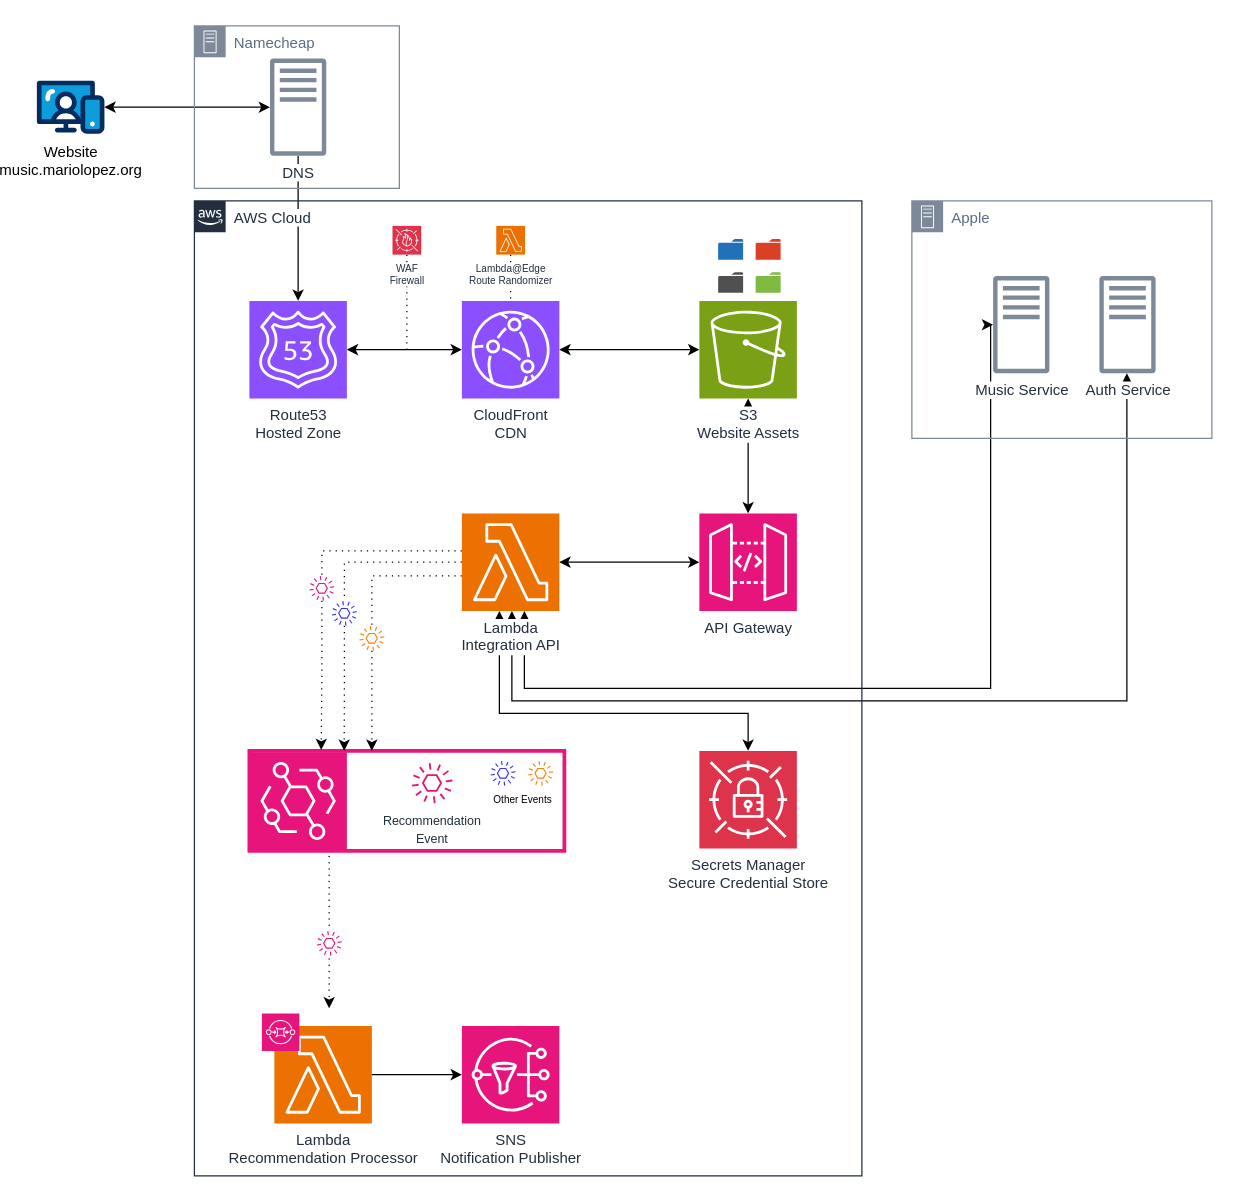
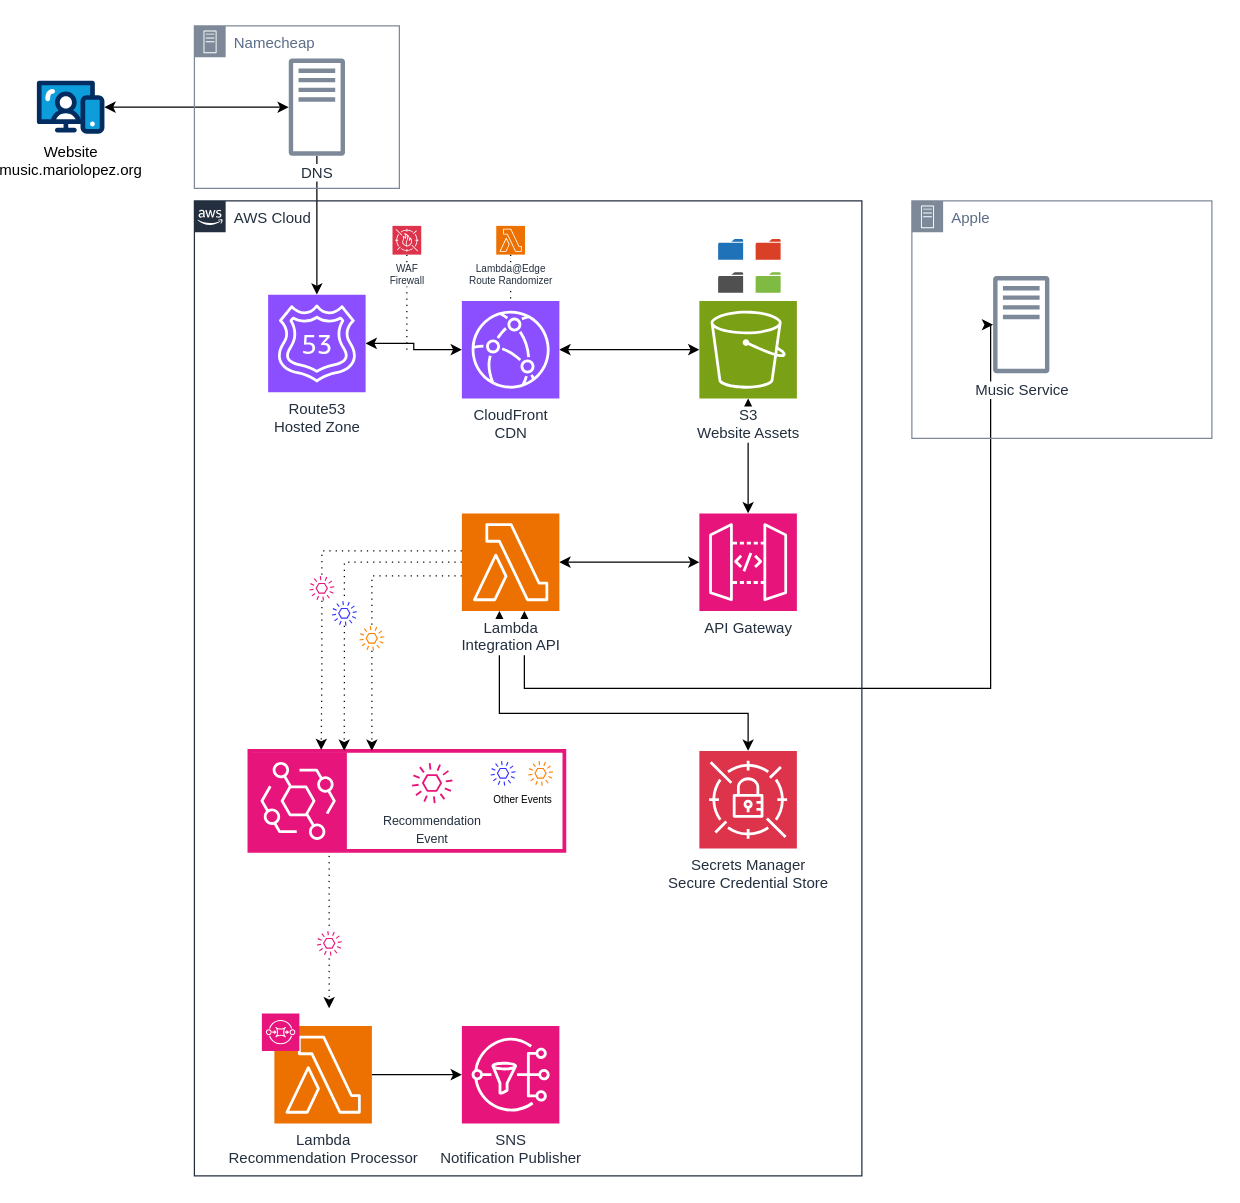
node "DNS": moved (298, 107) -> (317, 107)
node "Auth Service": removed
node "Route53 Hosted Zone": moved (298, 349) -> (317, 343)
edge "Auth Service" -- "Lambda Integration API": removed
